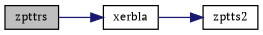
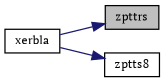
edge "zpttrs" -> "xerbla": reversed
node "zptts2": label "zptts2" -> "zptts8"
